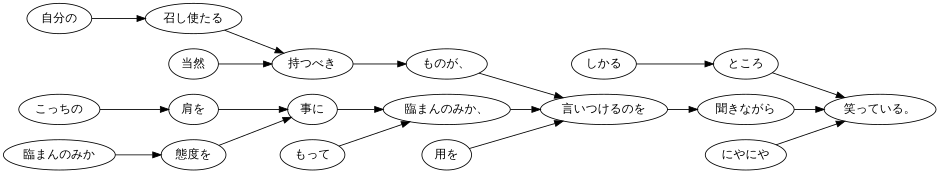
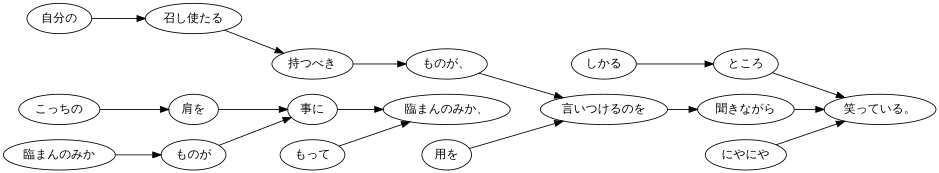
node "当然": removed
edge "臨まんのみか、" -> "言いつけるのを": removed
node "態度を": label "態度を" -> "ものが"
